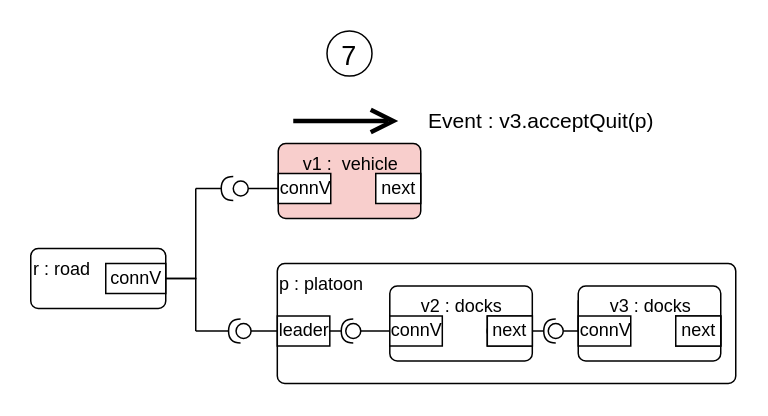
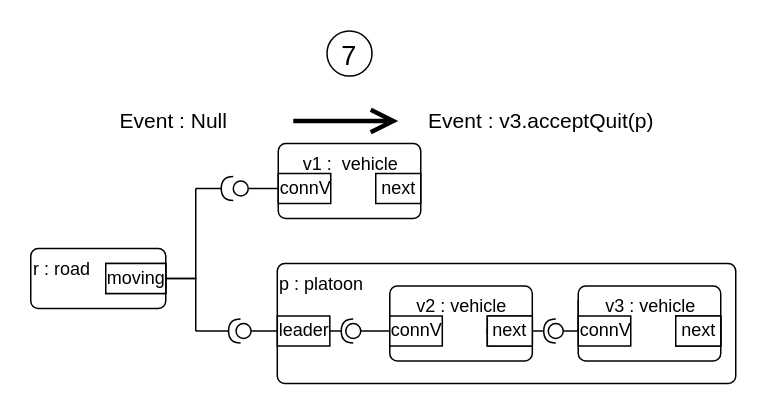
node "Event : Null": added
node "v1 : vehicle": fillcolor #f8cecc -> #ffffff
node "moving": added
node "v2 : docks": label "v2 : docks" -> "v2 : vehicle"
node "v3 : docks": label "v3 : docks" -> "v3 : vehicle"
